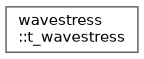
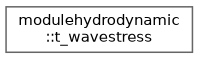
node "wavestress ::t_wavestress": label "wavestress ::t_wavestress" -> "modulehydrodynamic ::t_wavestress"
